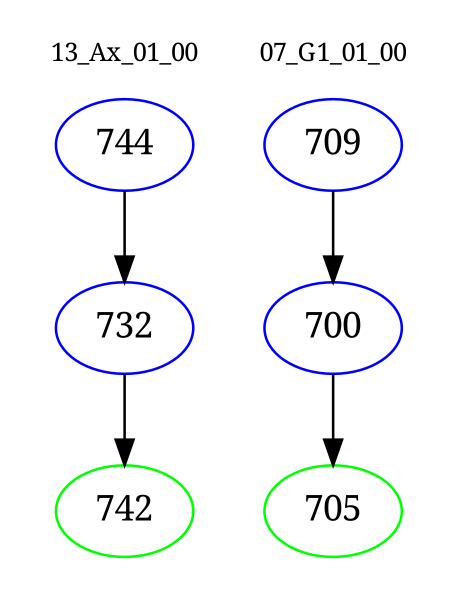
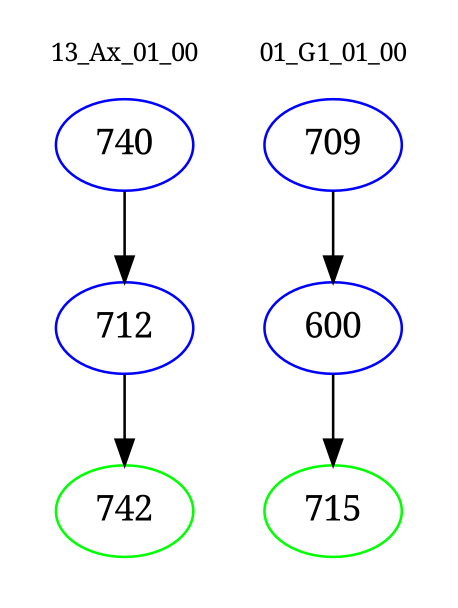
cluster "07_G1_01_00": label "07_G1_01_00" -> "01_G1_01_00"
node "744": label "744" -> "740"
node "732": label "732" -> "712"
node "700": label "700" -> "600"
node "705": label "705" -> "715"
